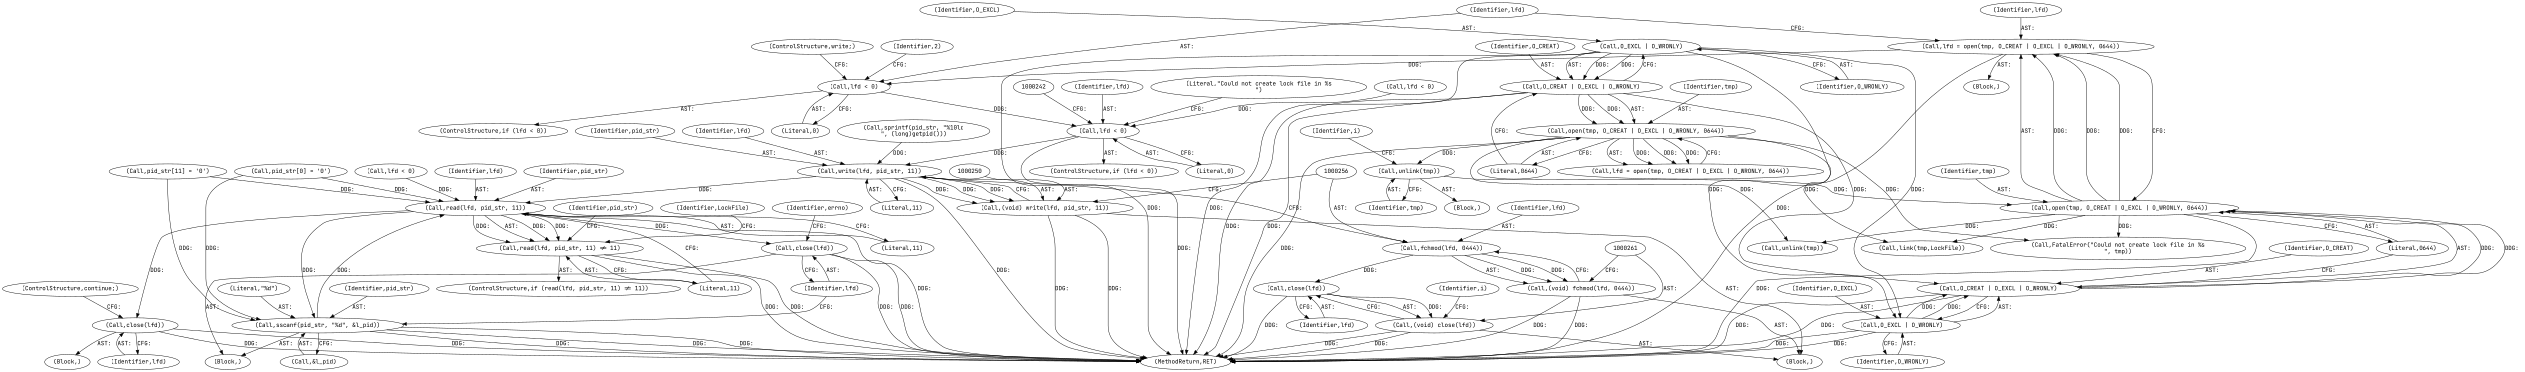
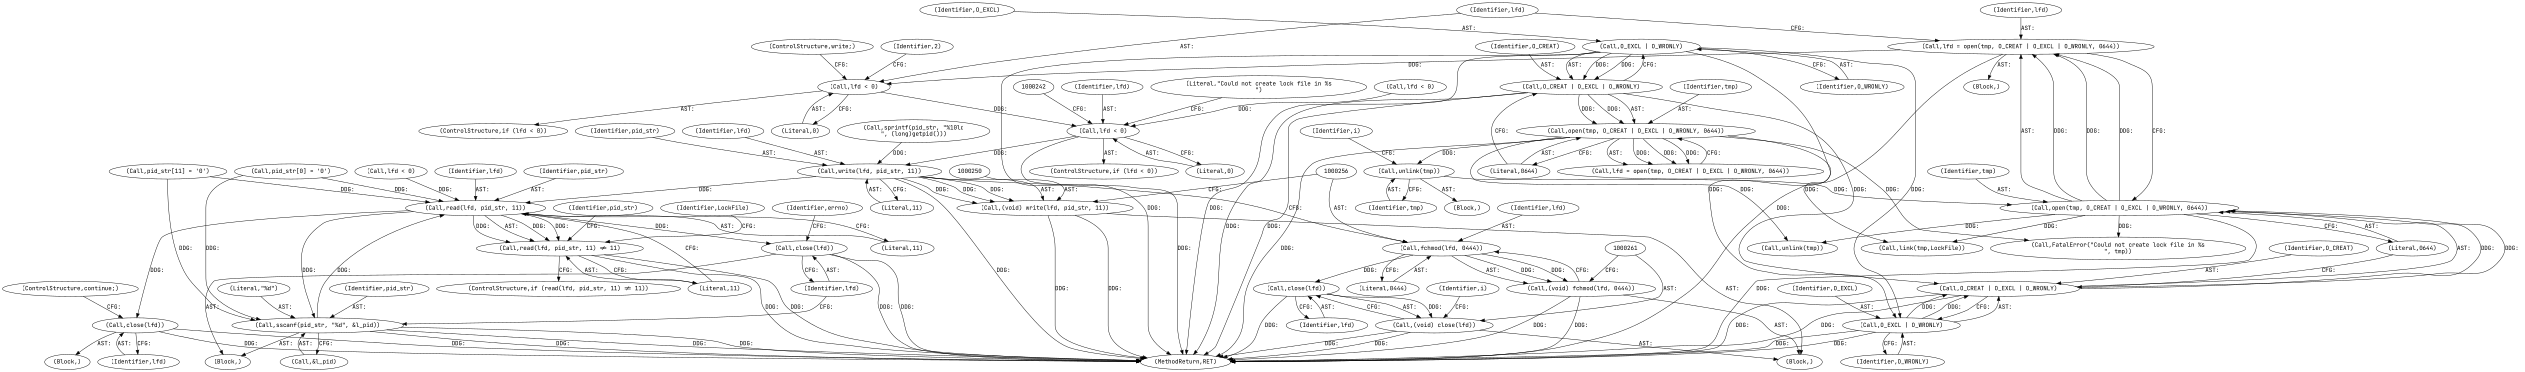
edge "(Call,(void) write(lfd, pid_str, 11))" -> "(Call,write(lfd, pid_str, 11))": removed, label "CFG:"
edge "(Call,read(lfd, pid_str, 11))" -> "(MethodReturn,RET)": removed, label "DDG:"
edge "(Call,read(lfd, pid_str, 11) != 11)" -> "(ControlStructure,if (read(lfd, pid_str, 11) != 11))": label "AST: " -> "CFG: "
node "(Literal,0444)": added
